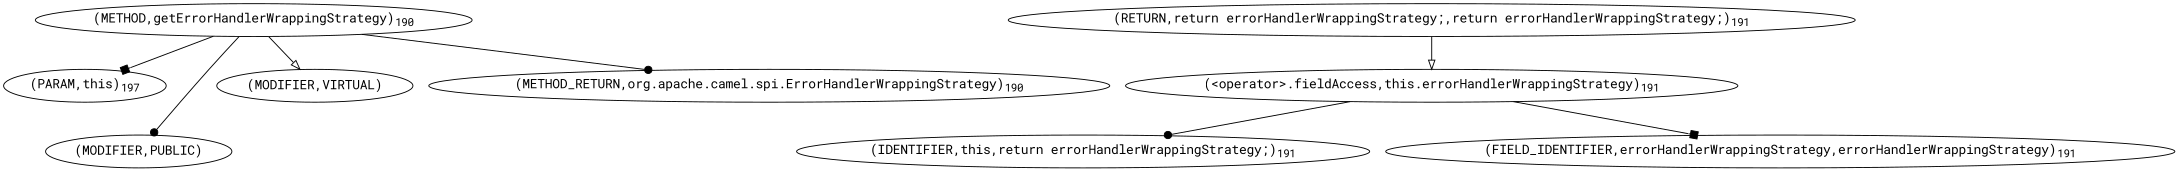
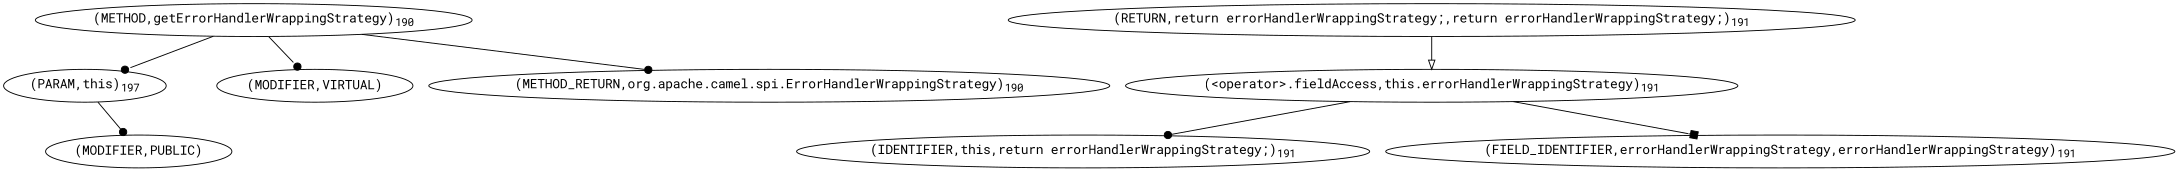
edge "(METHOD,getErrorHandlerWrappingStrategy)" -> "(MODIFIER,VIRTUAL)": arrowhead onormal -> dot
edge "(METHOD,getErrorHandlerWrappingStrategy)" -> "(PARAM,this)": arrowhead box -> dot
edge "(METHOD,getErrorHandlerWrappingStrategy)" -> "(MODIFIER,PUBLIC)": now "(PARAM,this)" -> "(MODIFIER,PUBLIC)"
